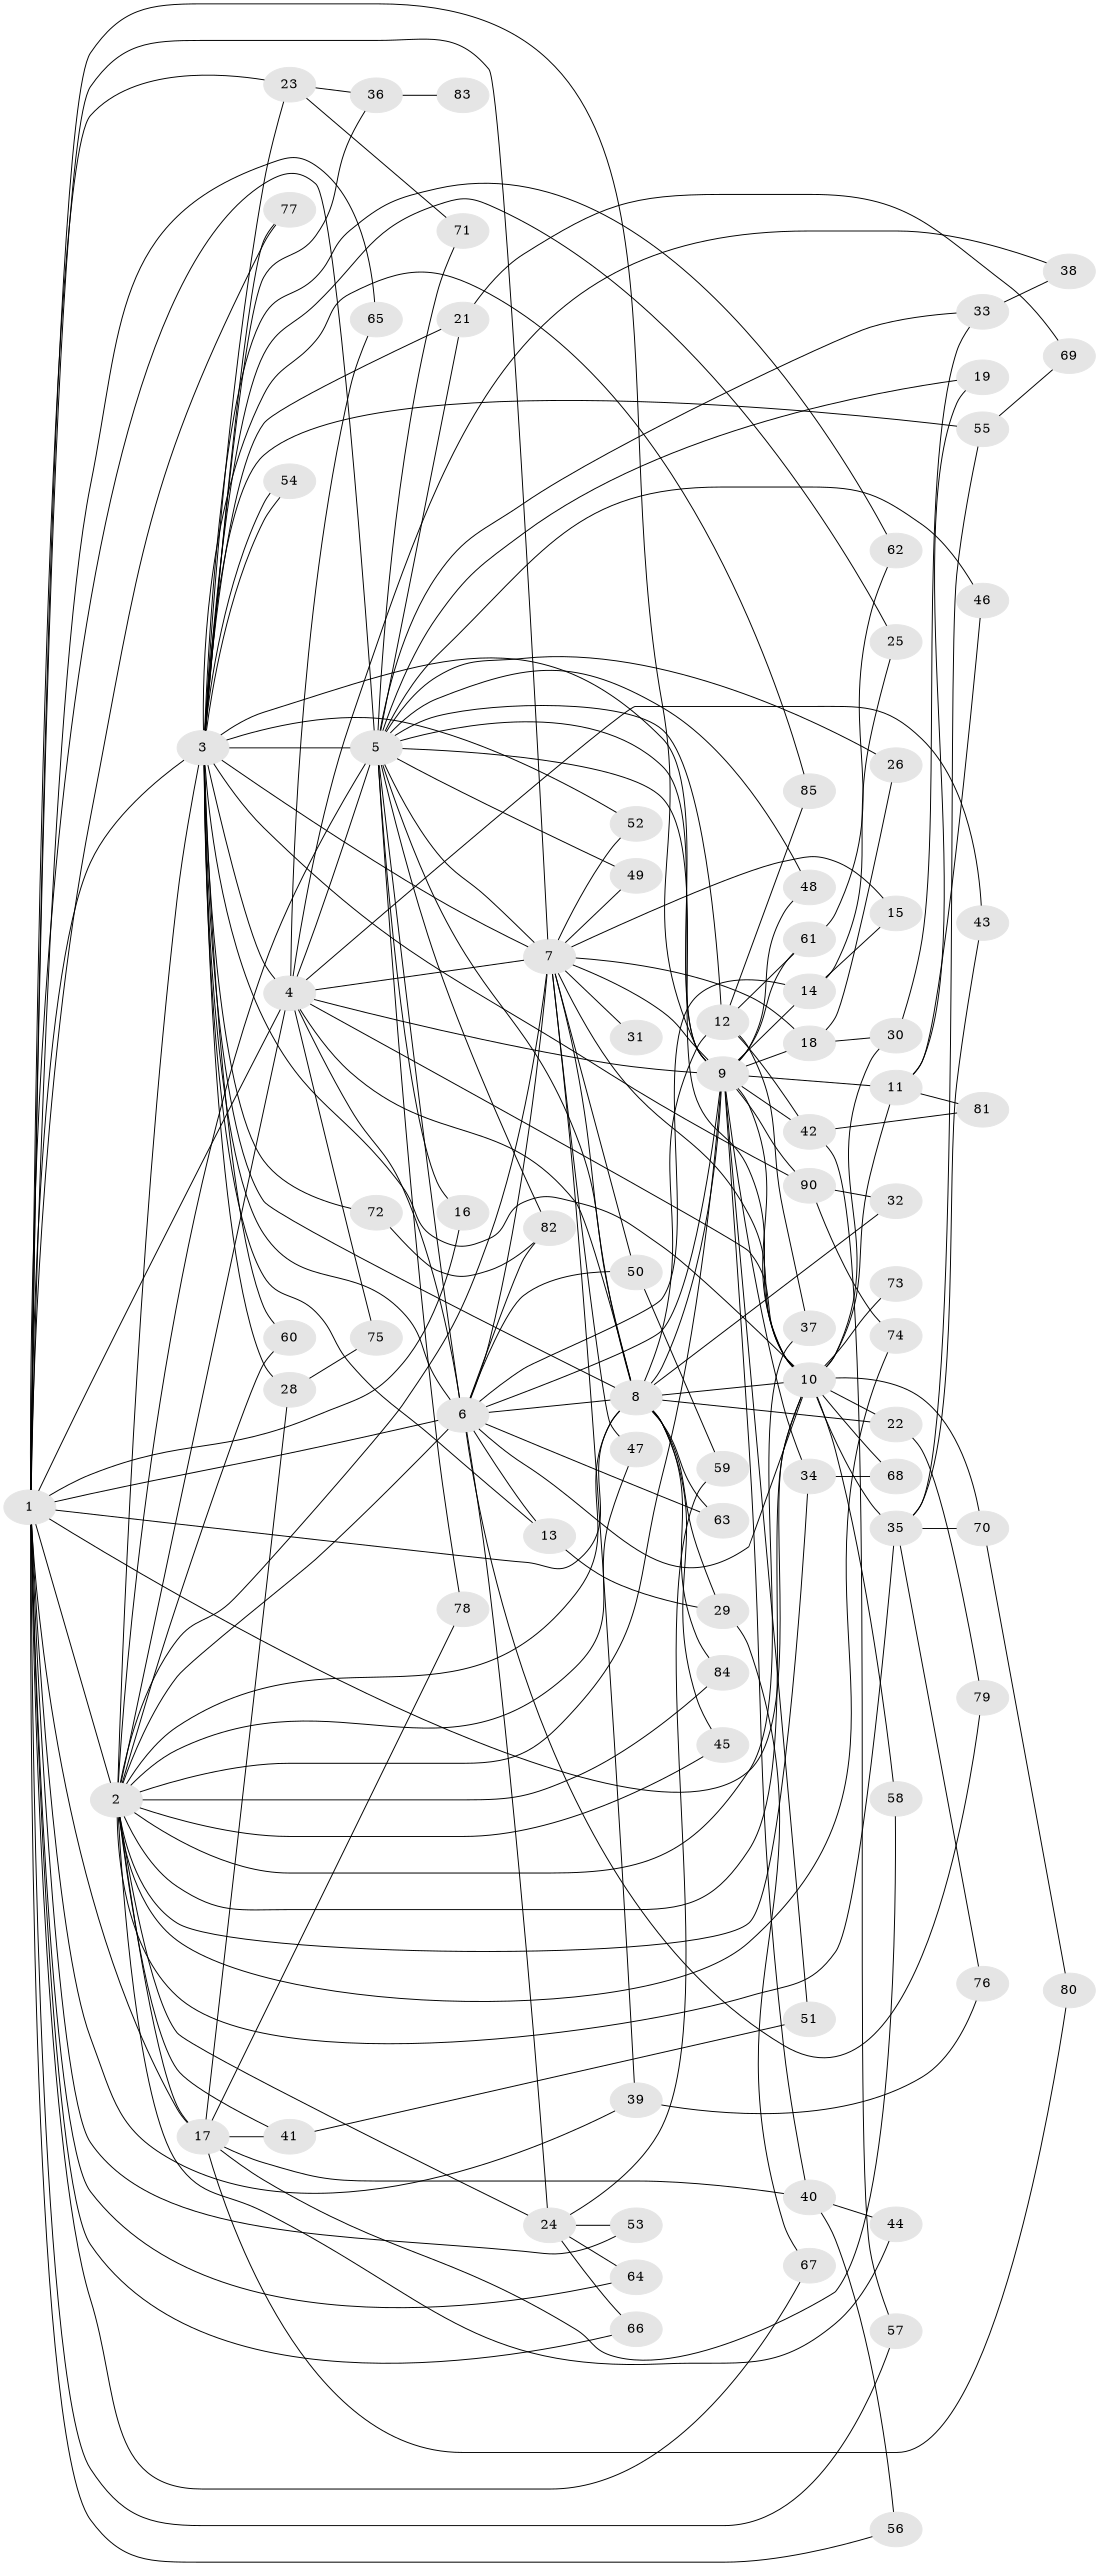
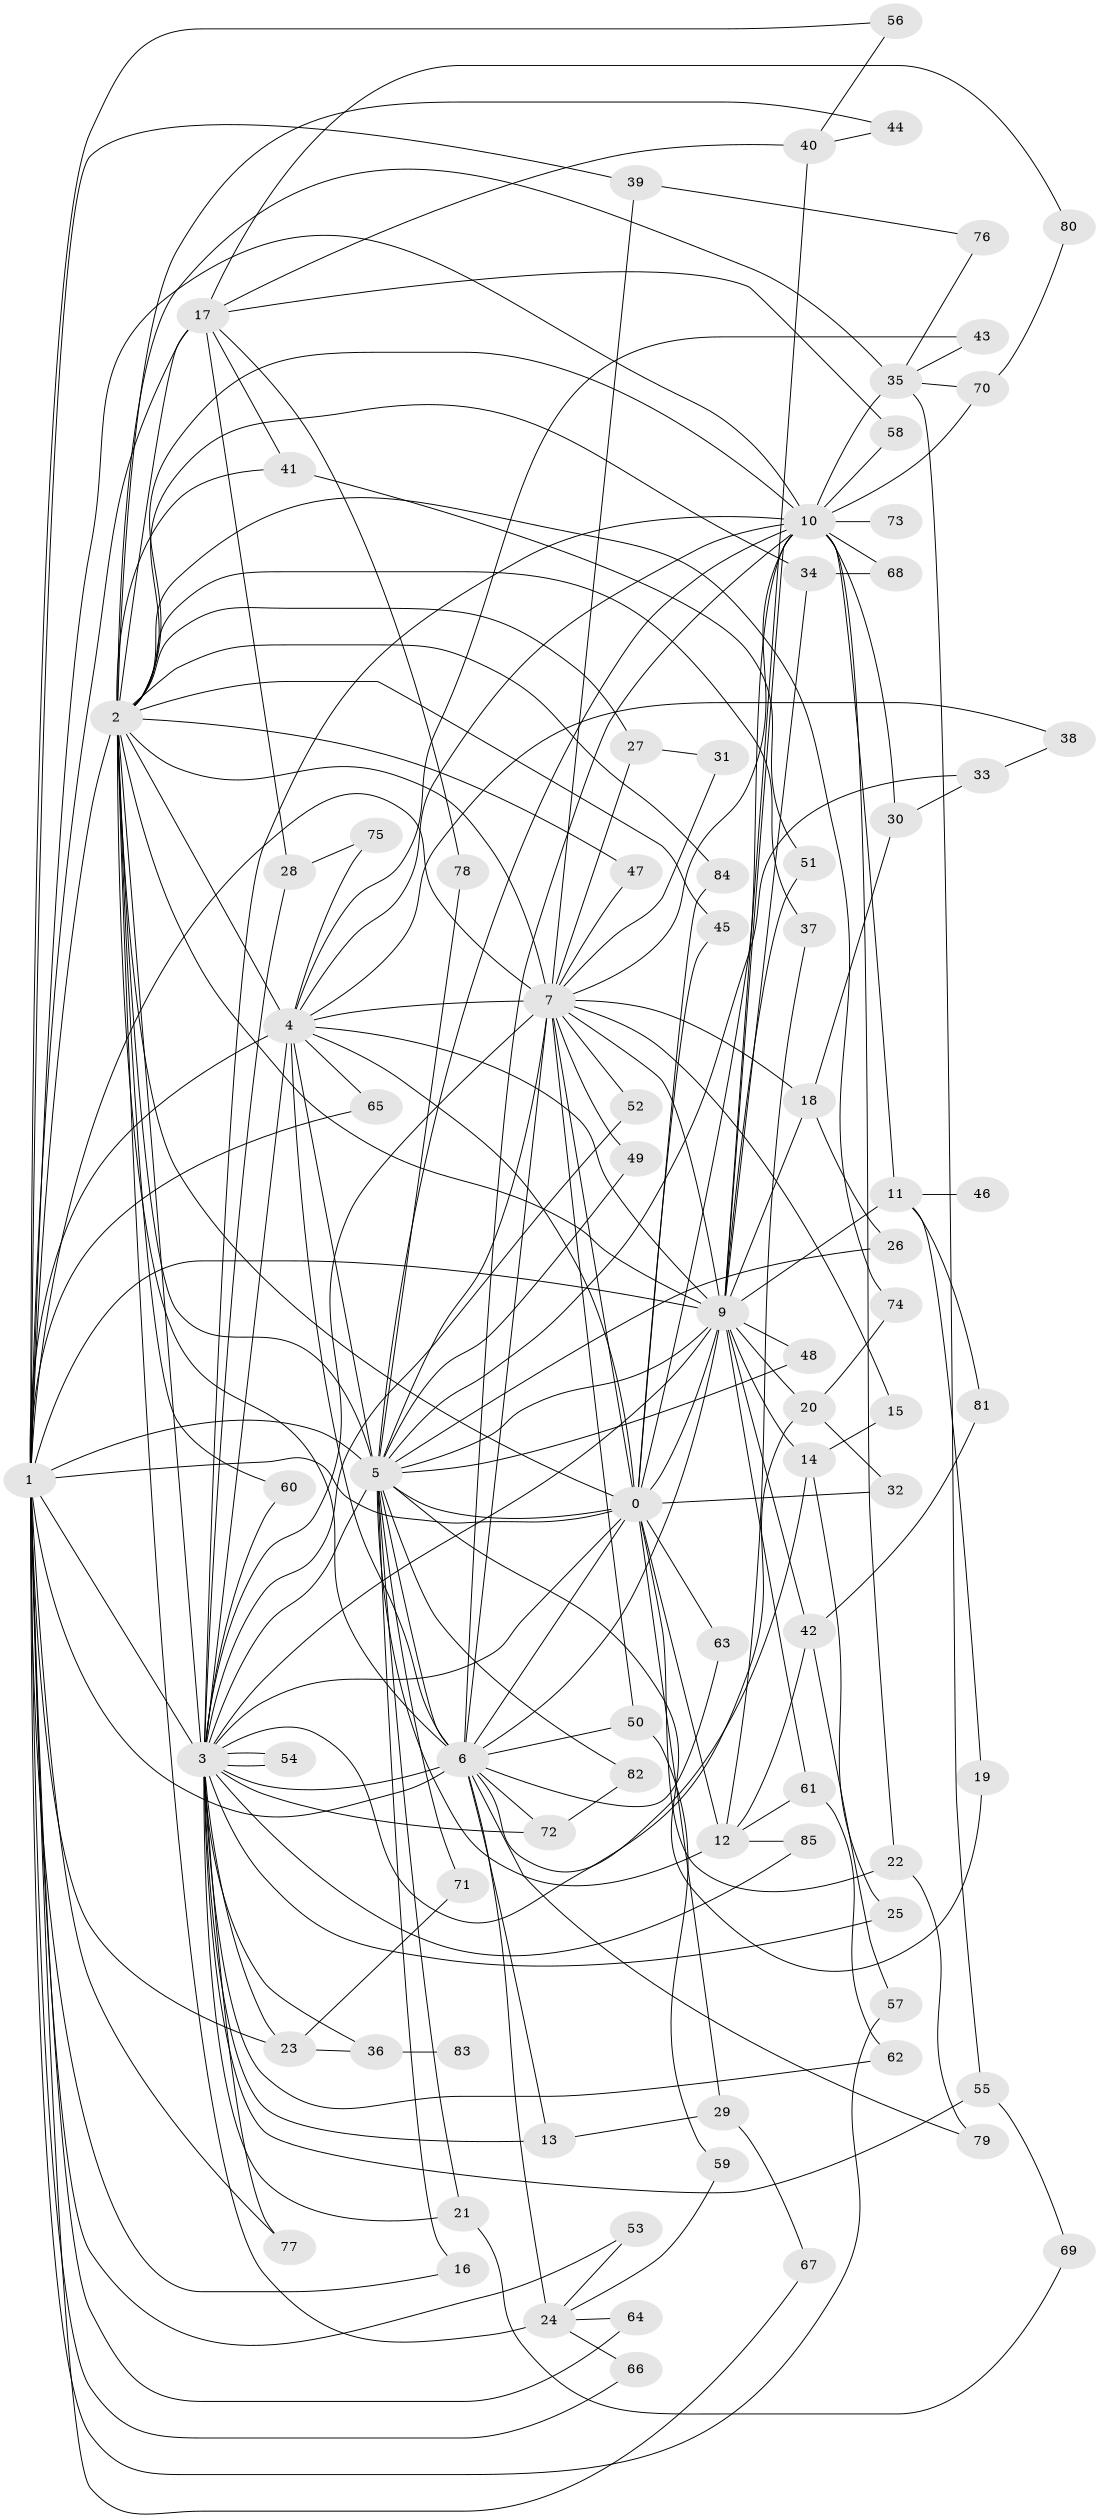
edge "46" -- "5": removed
node "27": added
node "90": label "90" -> "20"
edge "82" -- "6": now "72" -- "6"
node "8": label "8" -> "0"
